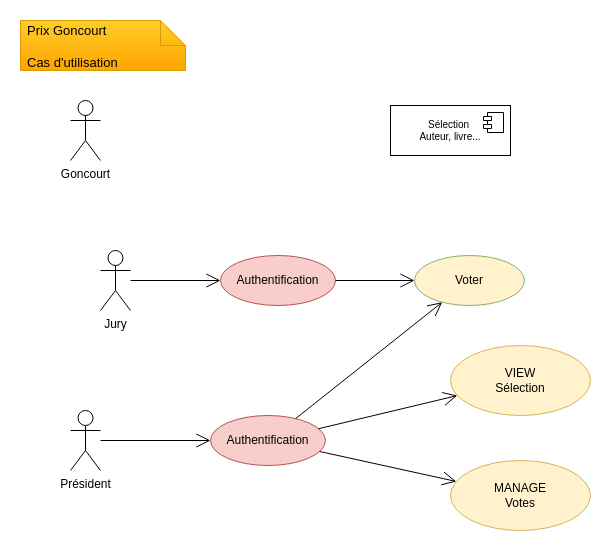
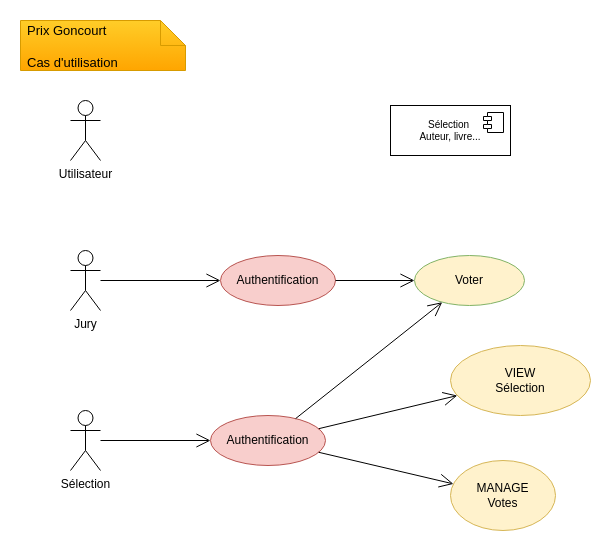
node "Goncourt": label "Goncourt" -> "Utilisateur"
node "Jury": moved (116, 281) -> (86, 281)
node "Président": label "Président" -> "Sélection"
node "MANAGE Votes": size 140x70 -> 105x70
